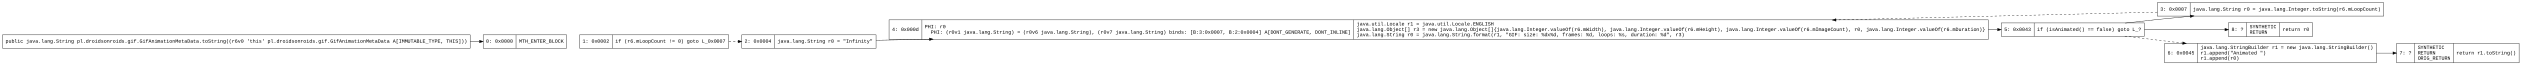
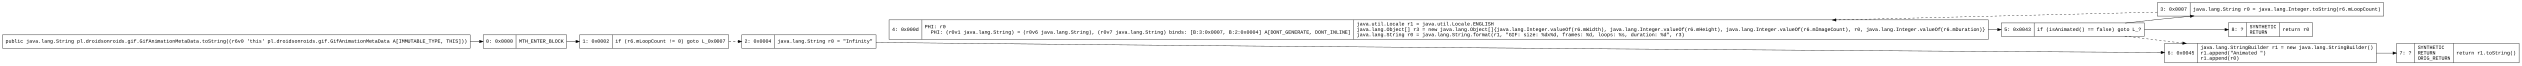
edge "2: 0x0004" -> "4: 0x000d": now "2: 0x0004" -> "6: 0x0045"
edge "0: 0x0000" -> "1: 0x0002": added
